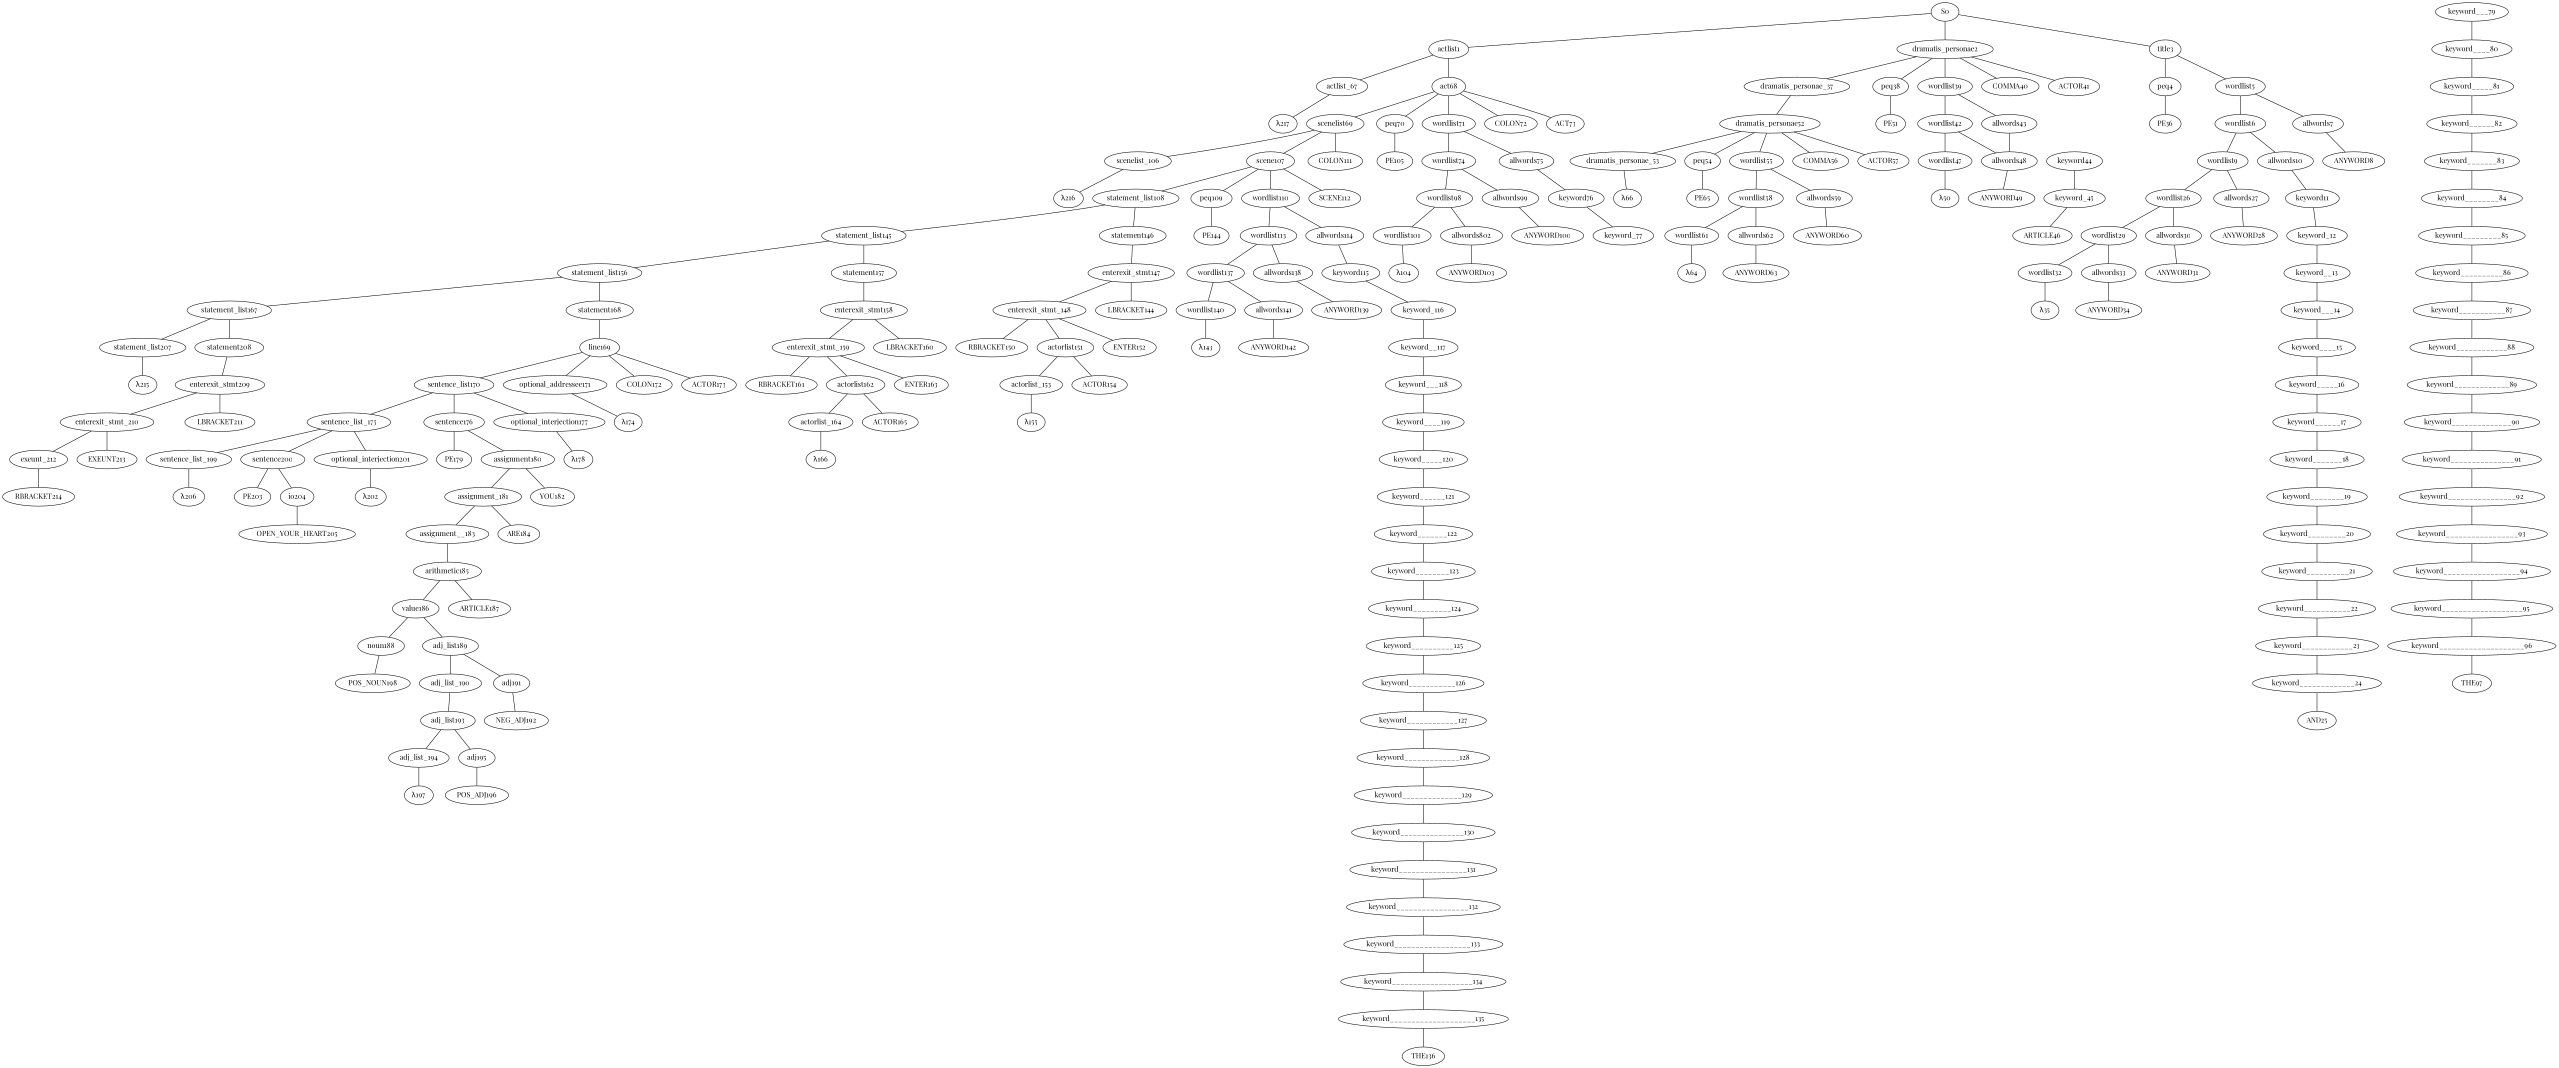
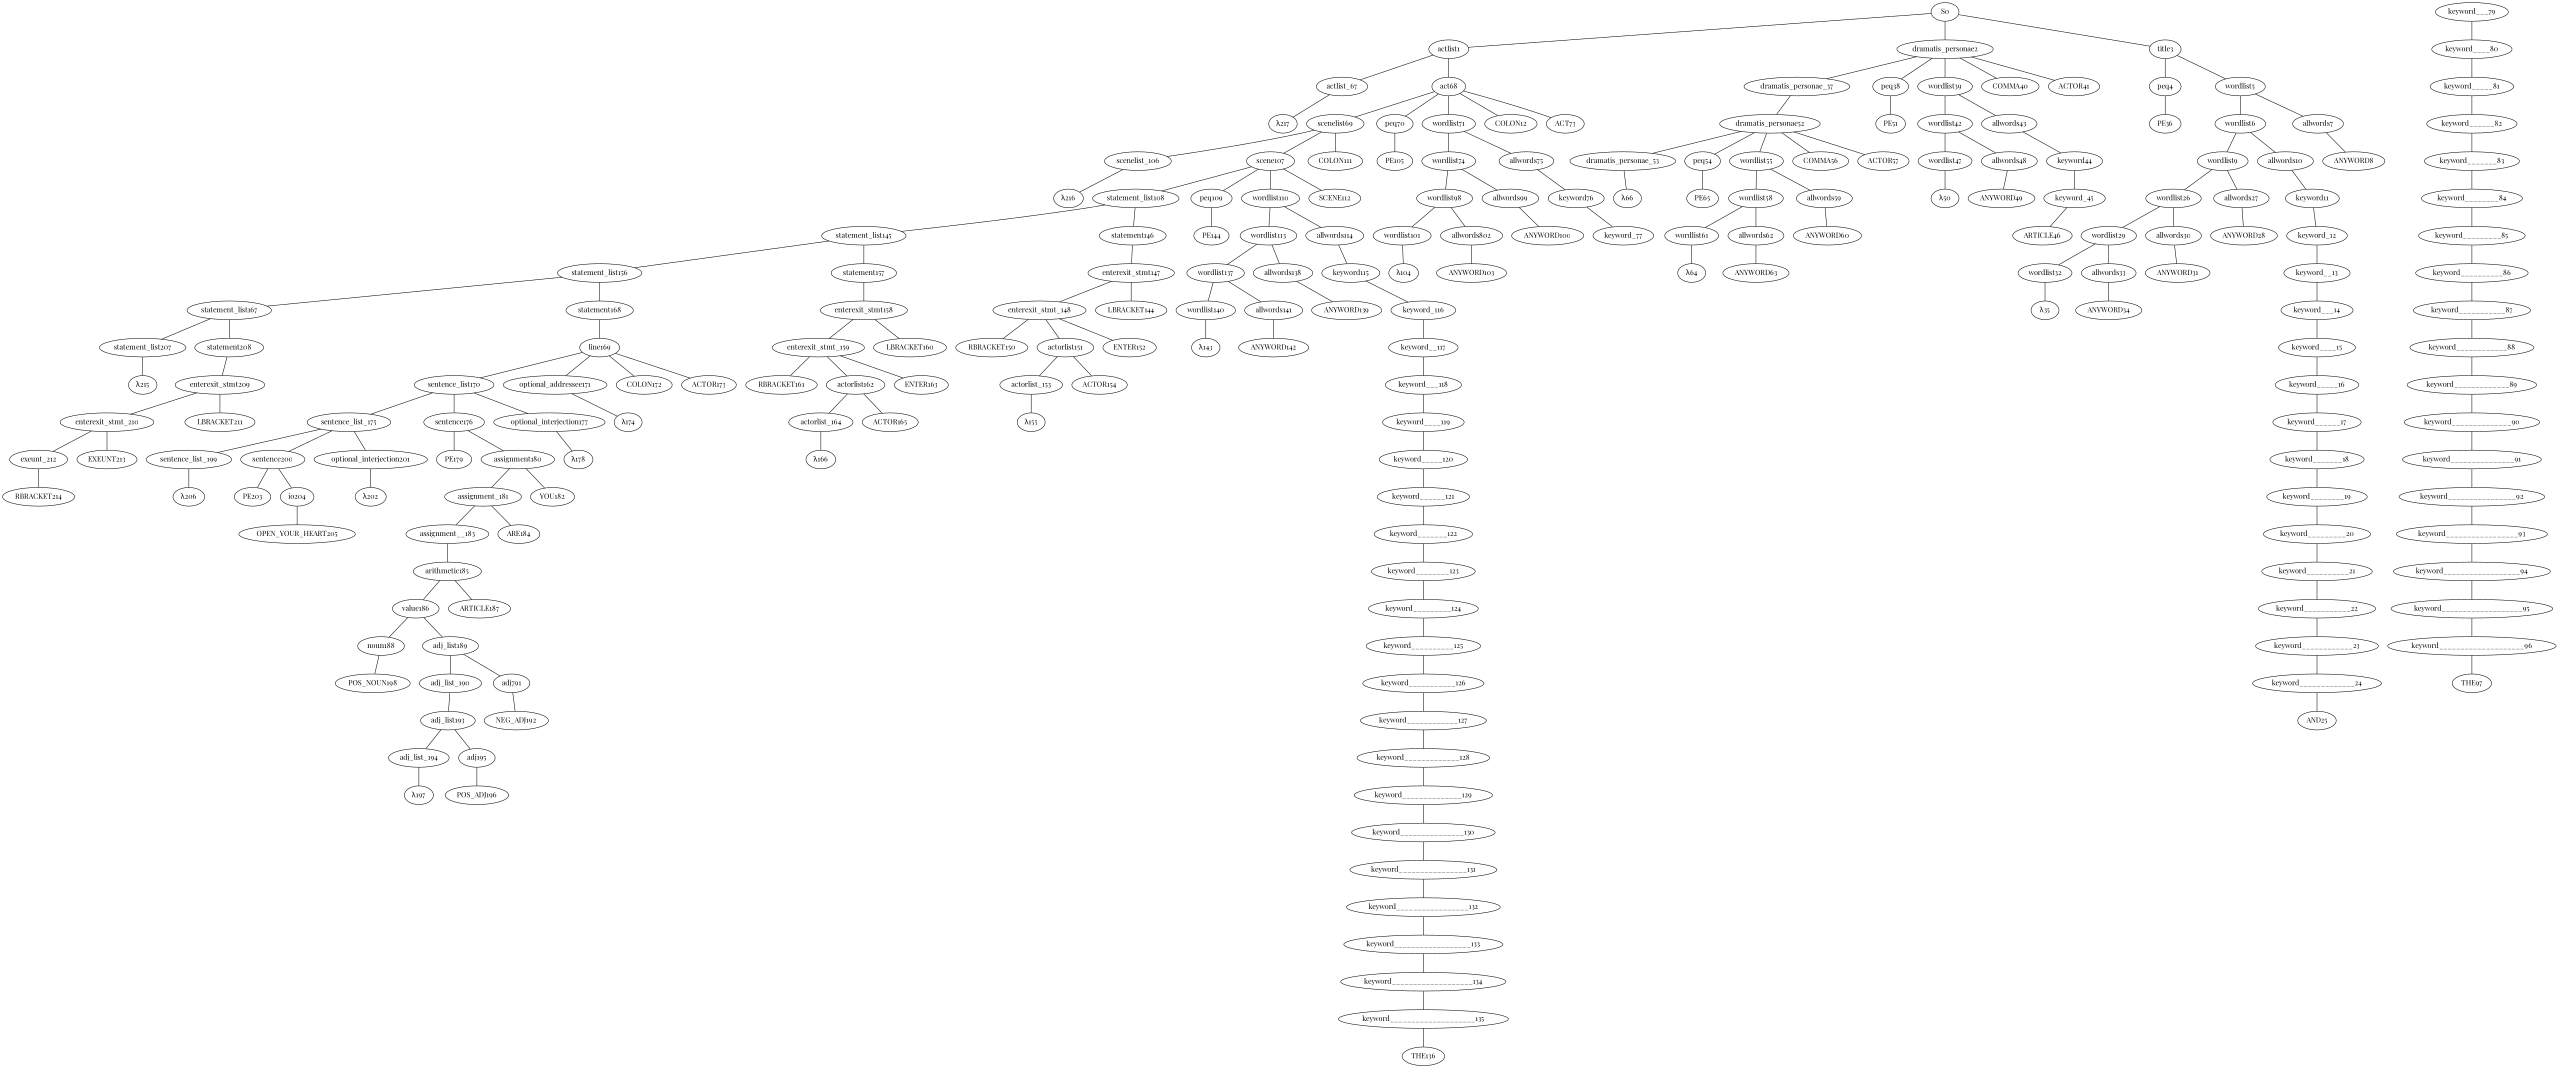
node "COLON72": label "COLON72" -> "COLON12"
edge "allwords43" -- "allwords48": now "allwords43" -- "keyword44"
node "adj191": label "adj191" -> "adj791"
